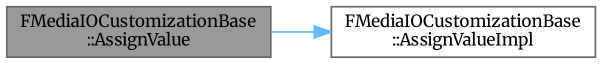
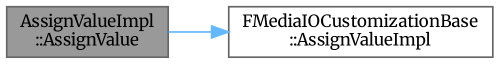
node "FMediaIOCustomizationBase ::AssignValue": label "FMediaIOCustomizationBase ::AssignValue" -> "AssignValueImpl ::AssignValue"
